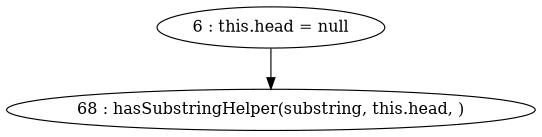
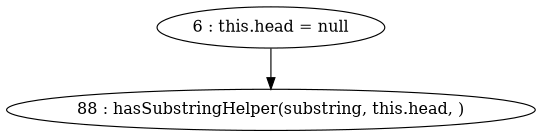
node "68 : hasSubstringHelper(substring, this.head, )": label "68 : hasSubstringHelper(substring, this.head, )" -> "88 : hasSubstringHelper(substring, this.head, )"
